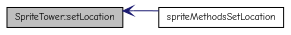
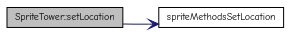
edge "spriteMethodsSetLocation" -> "SpriteTower::setLocation": reversed
